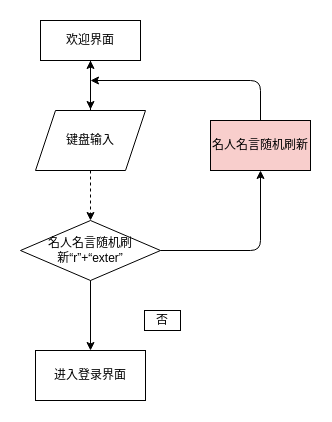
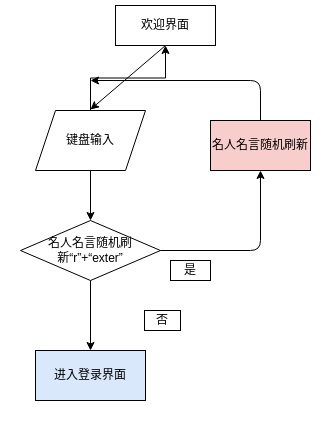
node "欢迎界面": moved (91, 41) -> (166, 26)
edge "键盘输入" -> "名人名言随机刷新“r”+“exter”": style dashed -> solid
node "是": added
node "进入登录界面": fillcolor #ffffff -> #dae8fc
